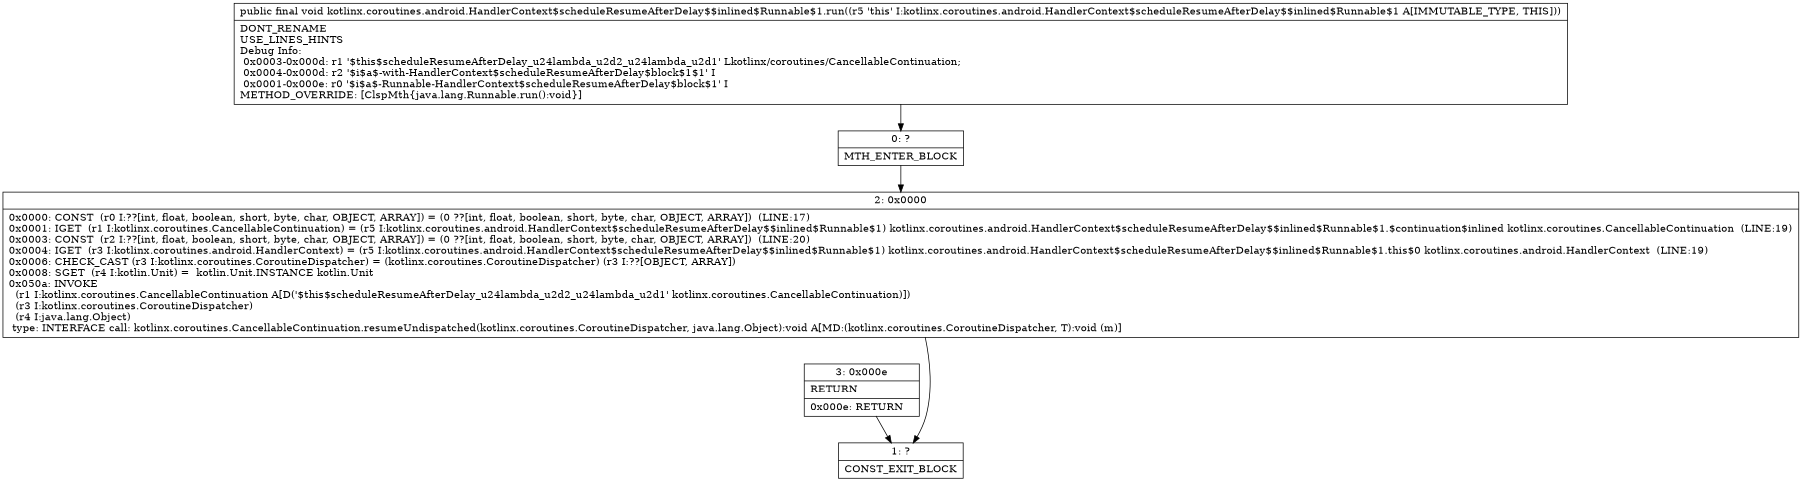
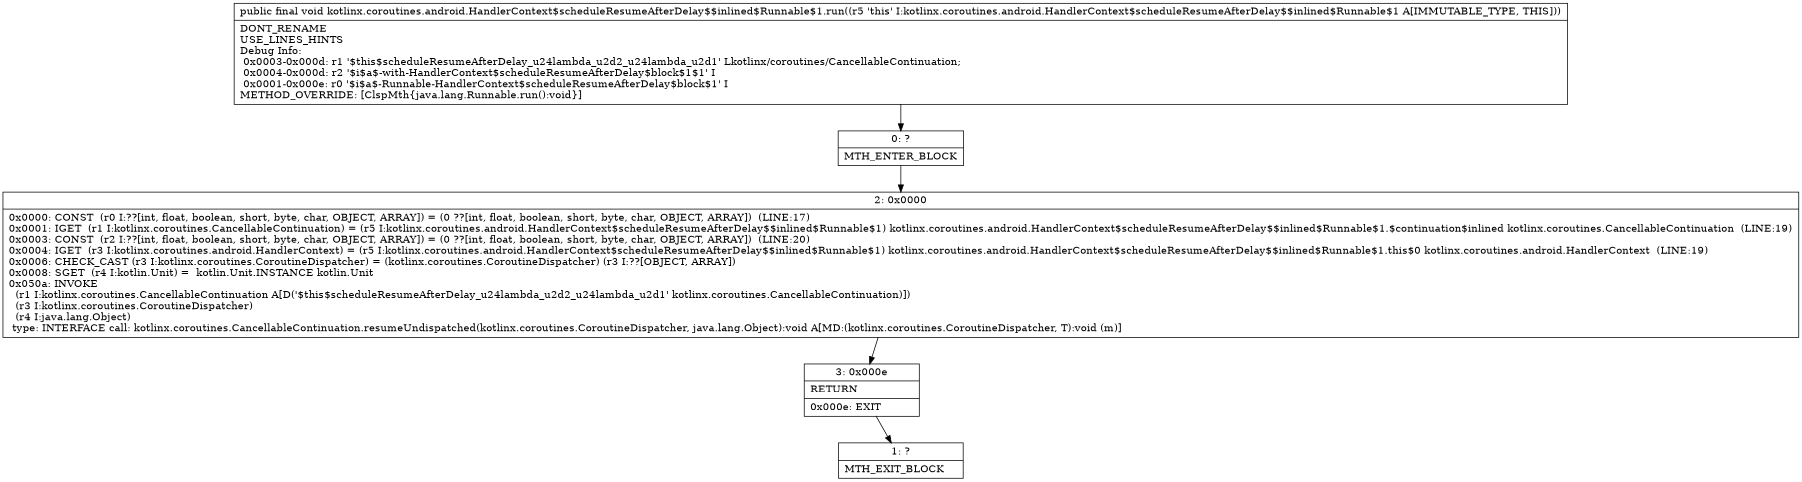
edge "2: 0x0000" -> "1: ?": now "2: 0x0000" -> "3: 0x000e"
node "3: 0x000e": text "0x000e: RETURN" -> "0x000e: EXIT"
node "1: ?": text "CONST_EXIT_BLOCK" -> "MTH_EXIT_BLOCK"
